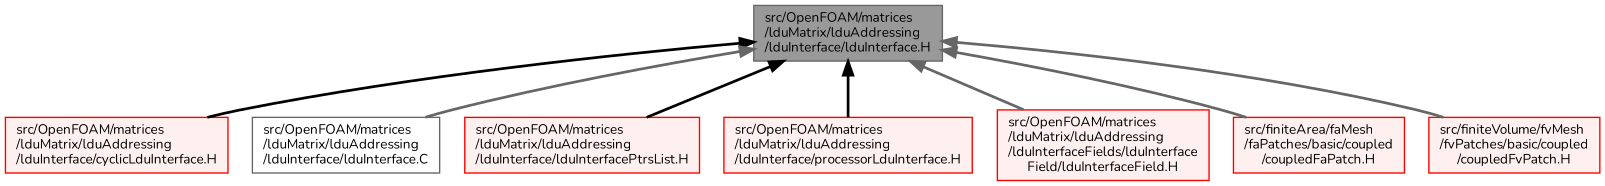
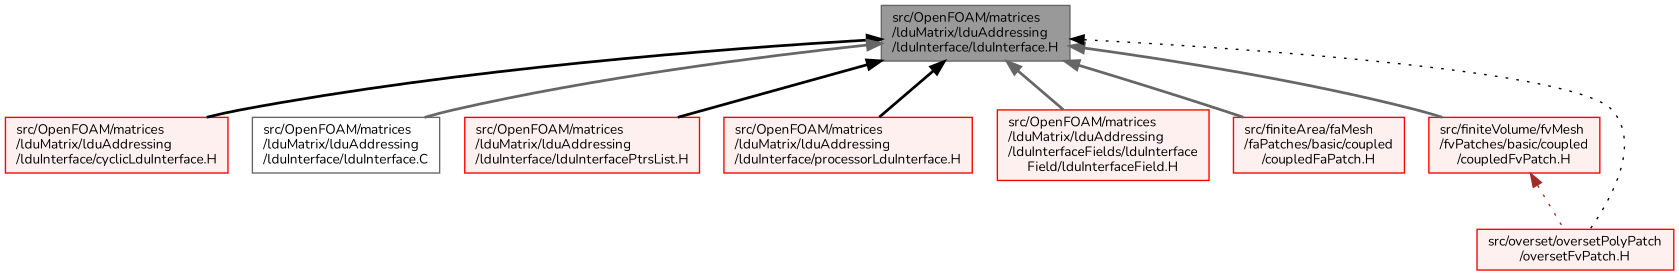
node "src/overset/oversetPolyPatch /oversetFvPatch.H": added
